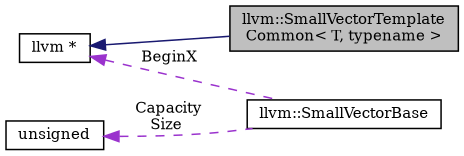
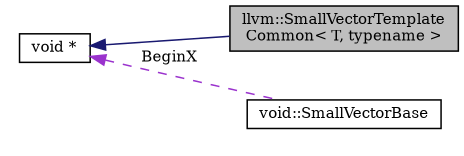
node "llvm *": label "llvm *" -> "void *"
node "llvm::SmallVectorBase": label "llvm::SmallVectorBase" -> "void::SmallVectorBase"
node "unsigned": removed
